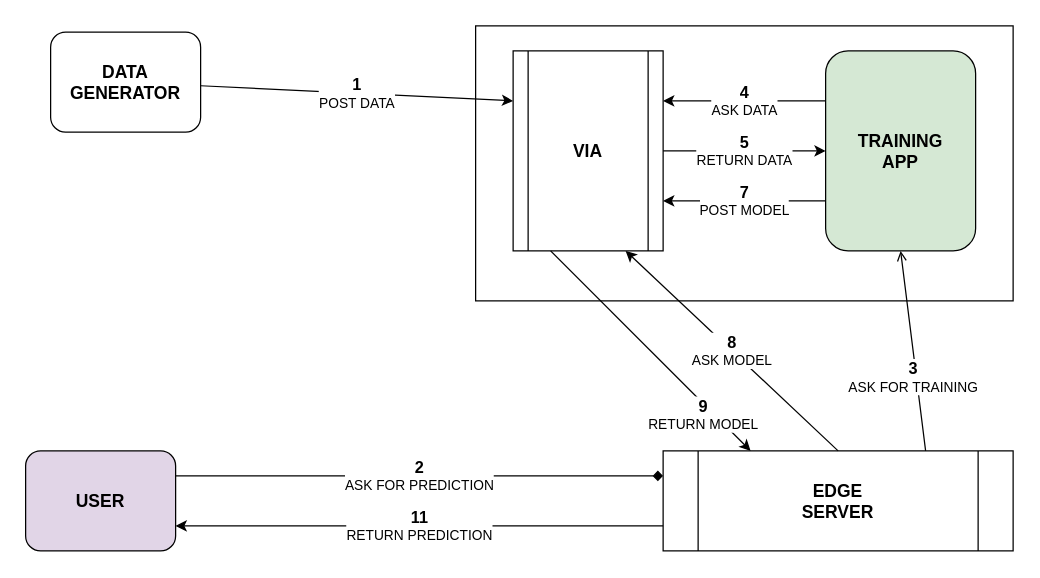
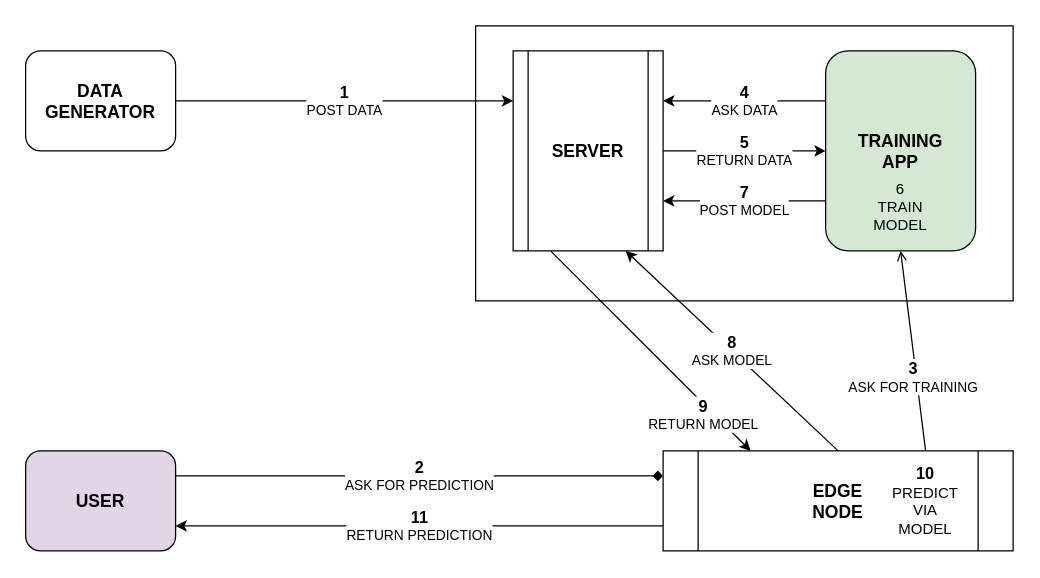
node "DATA GENERATOR": moved (126, 82) -> (101, 101)
node "VIA": label "VIA" -> "SERVER"
node "6 TRAIN MODEL": added
node "EDGE SERVER": label "EDGE SERVER" -> "EDGE NODE"
node "10 PREDICT VIA MODEL": added
